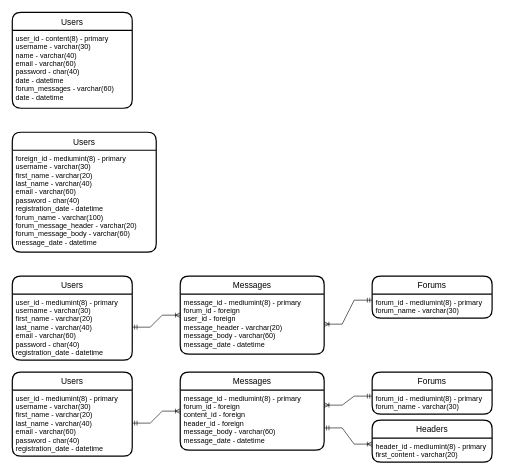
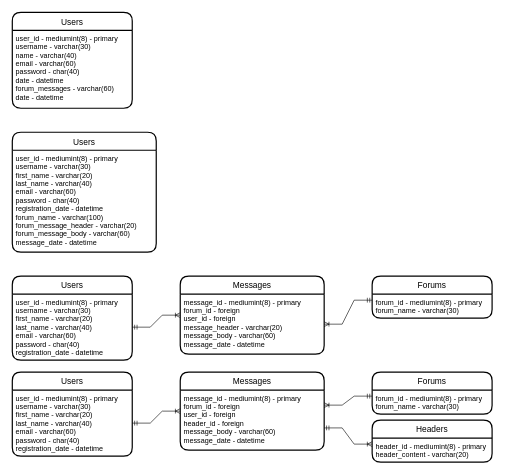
node "user_id - content(8) - primary username - varchar(30) name - varchar(40) email - varchar(60) password - char(40) date - datetime forum_messages - varchar(60) date - datetime": label "user_id - content(8) - primary username - varchar(30) name - varchar(40) email - varchar(60) password - char(40) date - datetime forum_messages - varchar(60) date - datetime" -> "user_id - mediumint(8) - primary username - varchar(30) name - varchar(40) email - varchar(60) password - char(40) date - datetime forum_messages - varchar(60) date - datetime"
node "foreign_id - mediumint(8) - primary username - varchar(30) first_name - varchar(20) last_name - varchar(40) email - varchar(60) password - char(40) registration_date - datetime forum_name - varchar(100) forum_message_header - varchar(20) forum_message_body - varchar(60) message_date - datetime": label "foreign_id - mediumint(8) - primary username - varchar(30) first_name - varchar(20) last_name - varchar(40) email - varchar(60) password - char(40) registration_date - datetime forum_name - varchar(100) forum_message_header - varchar(20) forum_message_body - varchar(60) message_date - datetime" -> "user_id - mediumint(8) - primary username - varchar(30) first_name - varchar(20) last_name - varchar(40) email - varchar(60) password - char(40) registration_date - datetime forum_name - varchar(100) forum_message_header - varchar(20) forum_message_body - varchar(60) message_date - datetime"
node "message_id - mediumint(8) - primary forum_id - foreign content_id - foreign header_id - foreign message_body - varchar(60) message_date - datetime": label "message_id - mediumint(8) - primary forum_id - foreign content_id - foreign header_id - foreign message_body - varchar(60) message_date - datetime" -> "message_id - mediumint(8) - primary forum_id - foreign user_id - foreign header_id - foreign message_body - varchar(60) message_date - datetime"
node "header_id - mediumint(8) - primary first_content - varchar(20)": label "header_id - mediumint(8) - primary first_content - varchar(20)" -> "header_id - mediumint(8) - primary header_content - varchar(20)"
